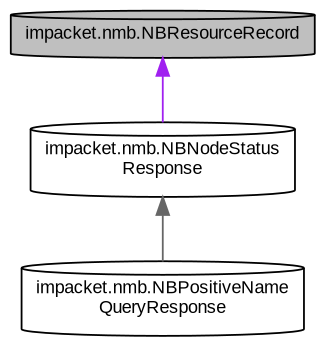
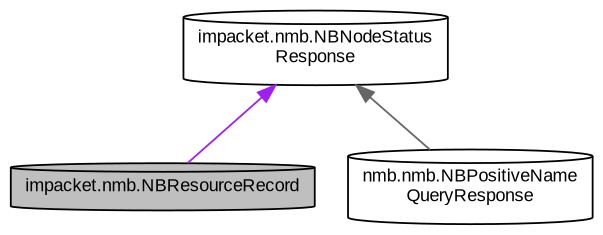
edge "impacket.nmb.NBNodeStatus Response" -> "impacket.nmb.NBResourceRecord": reversed
node "impacket.nmb.NBPositiveName QueryResponse": label "impacket.nmb.NBPositiveName QueryResponse" -> "nmb.nmb.NBPositiveName QueryResponse"
